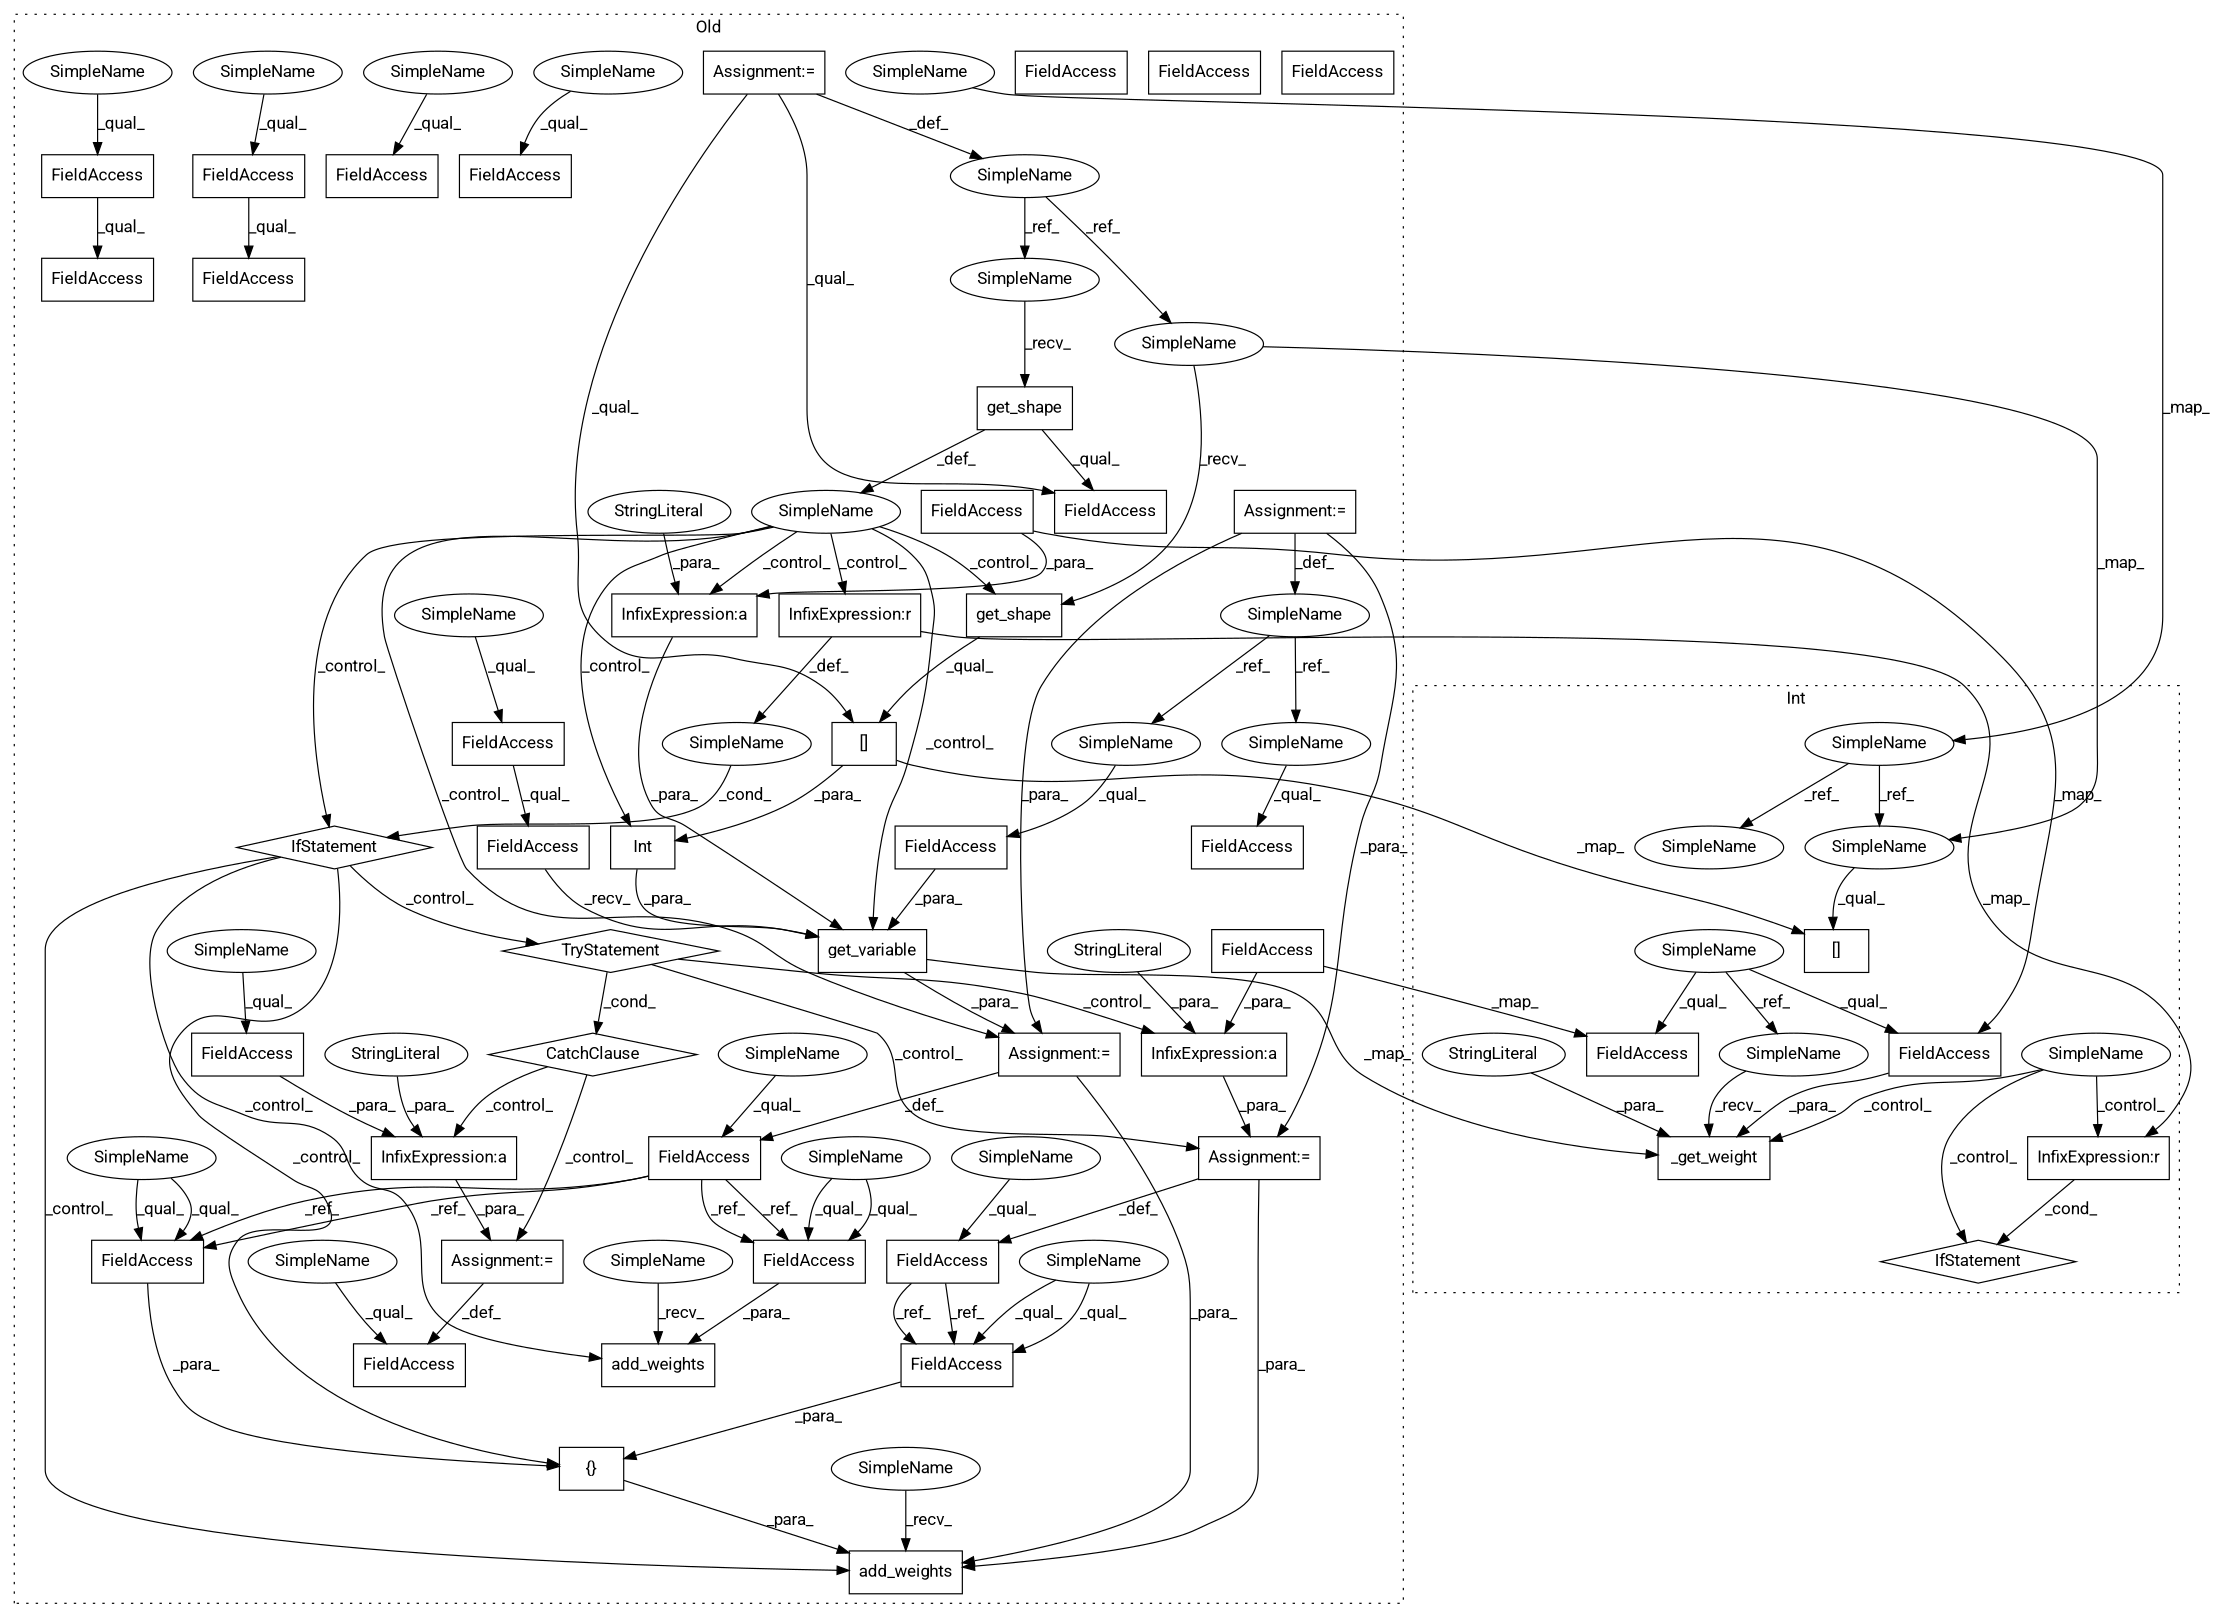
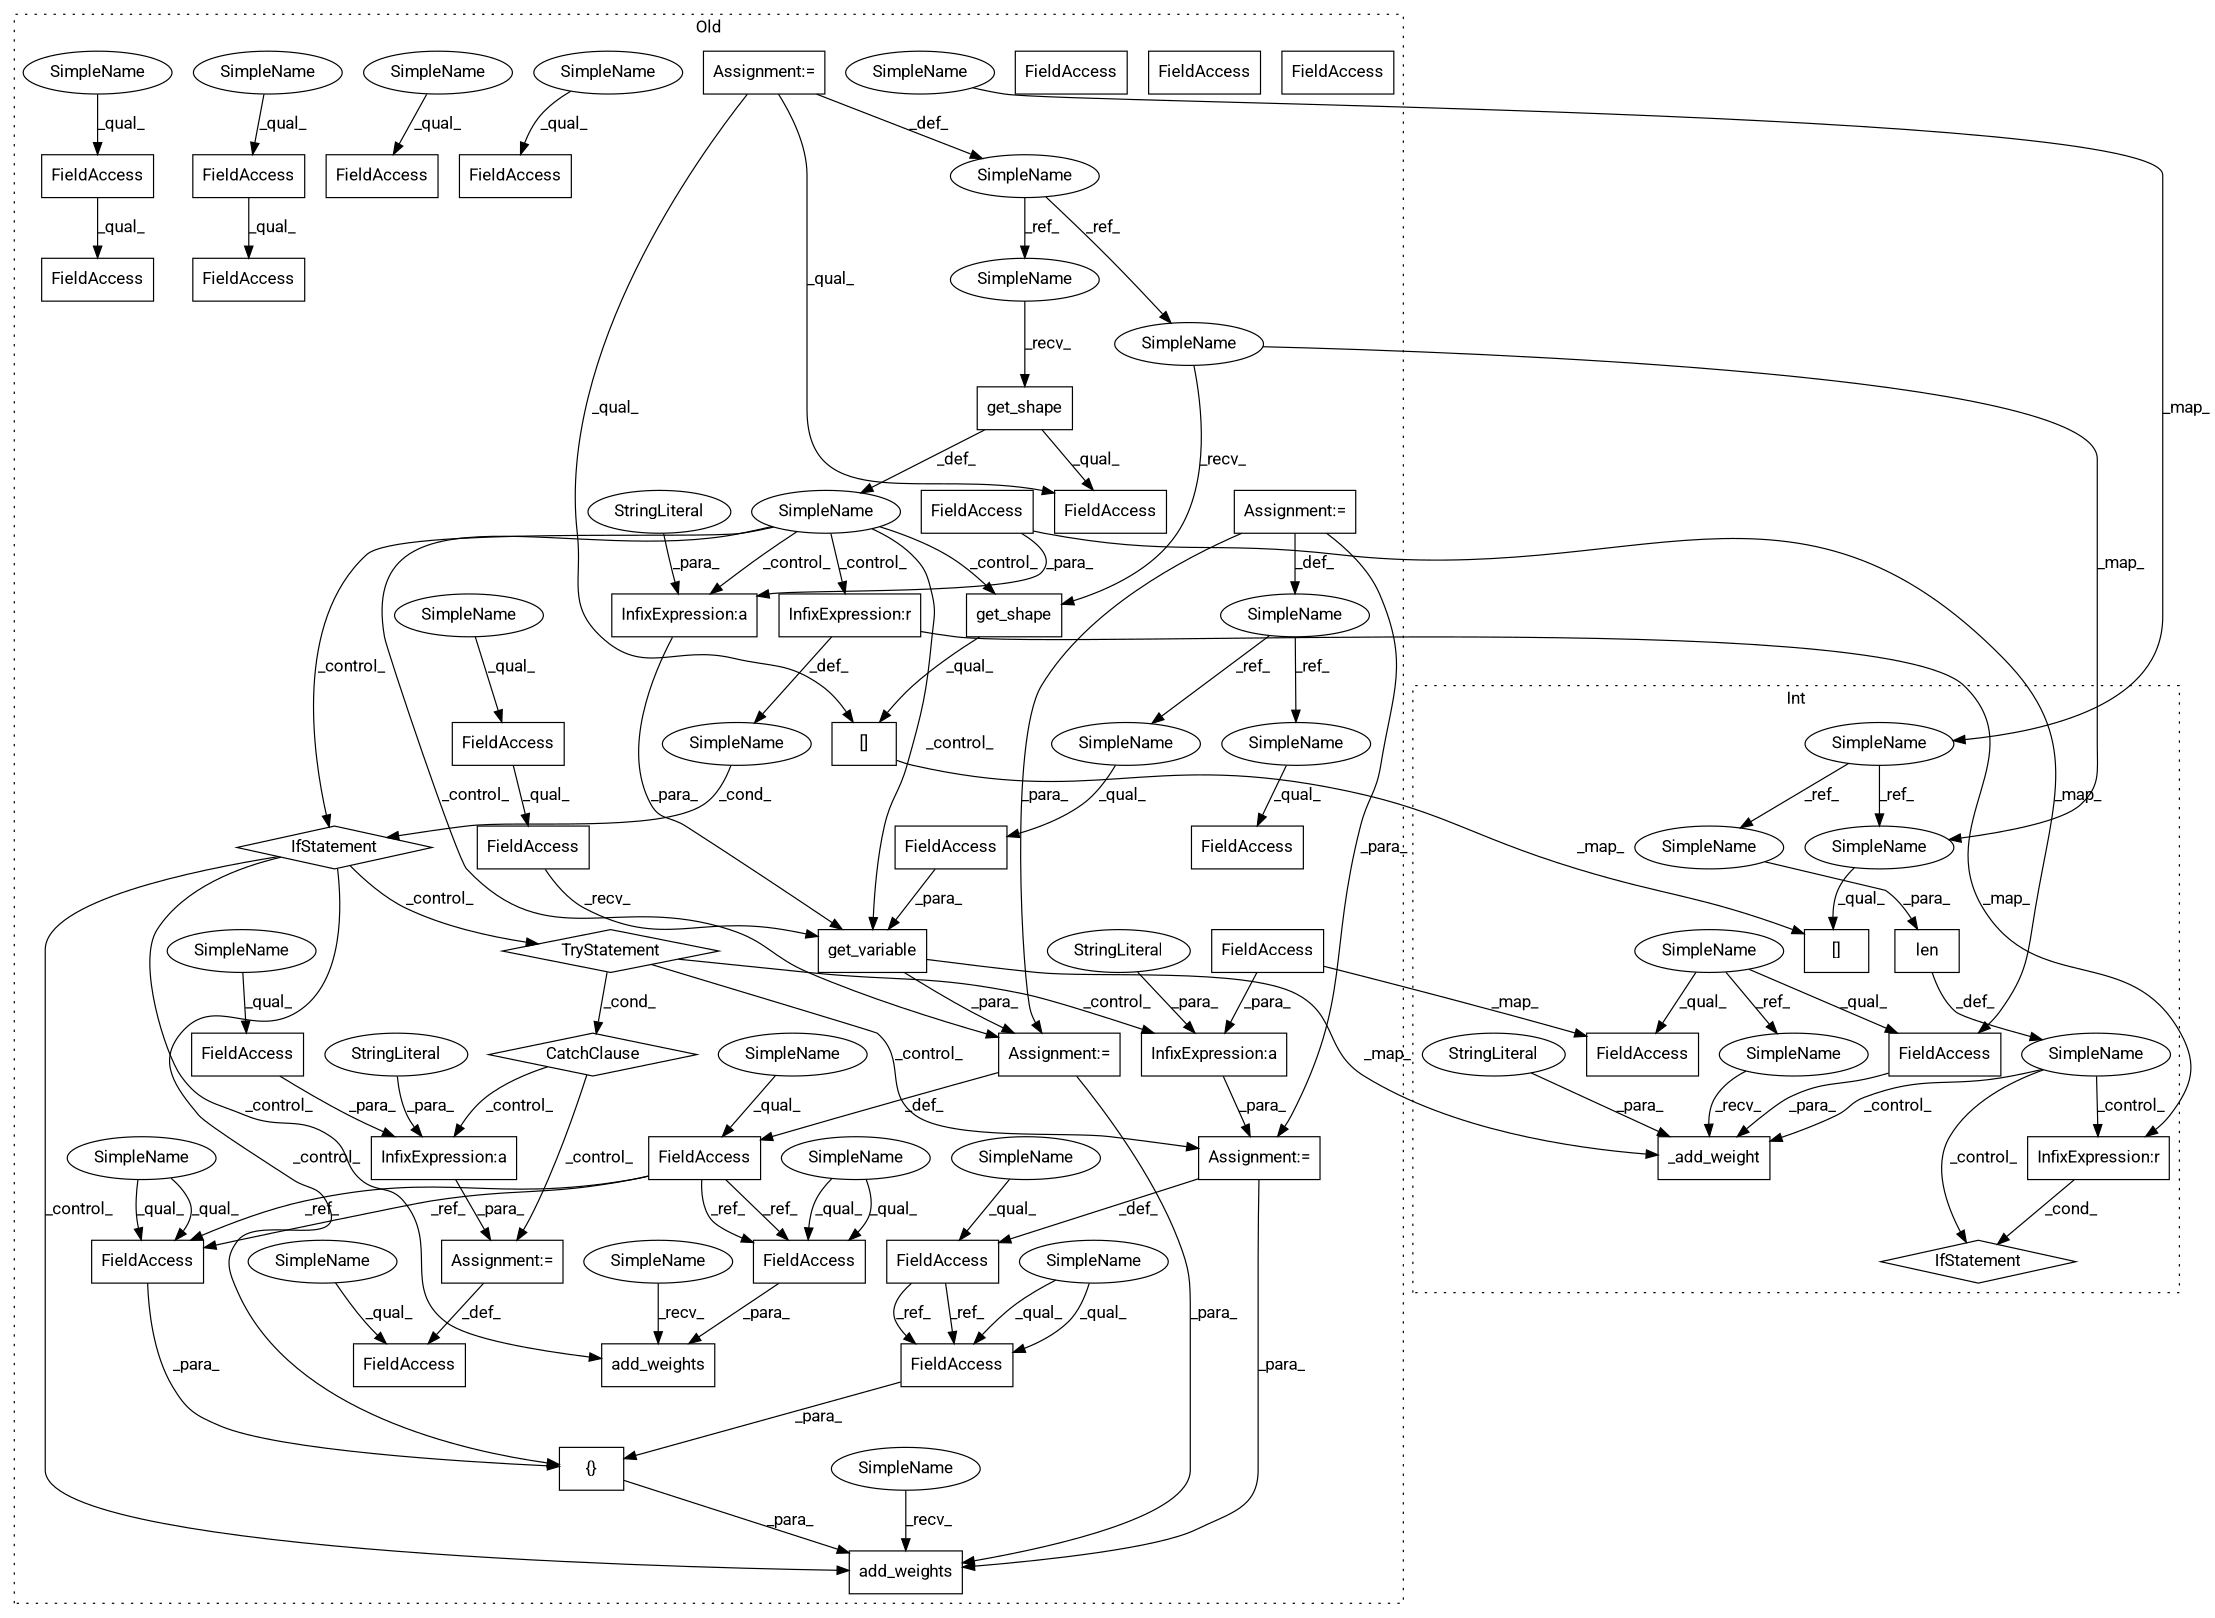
node "Int": removed
node "len": added
node "_get_weight": label "_get_weight" -> "_add_weight"
